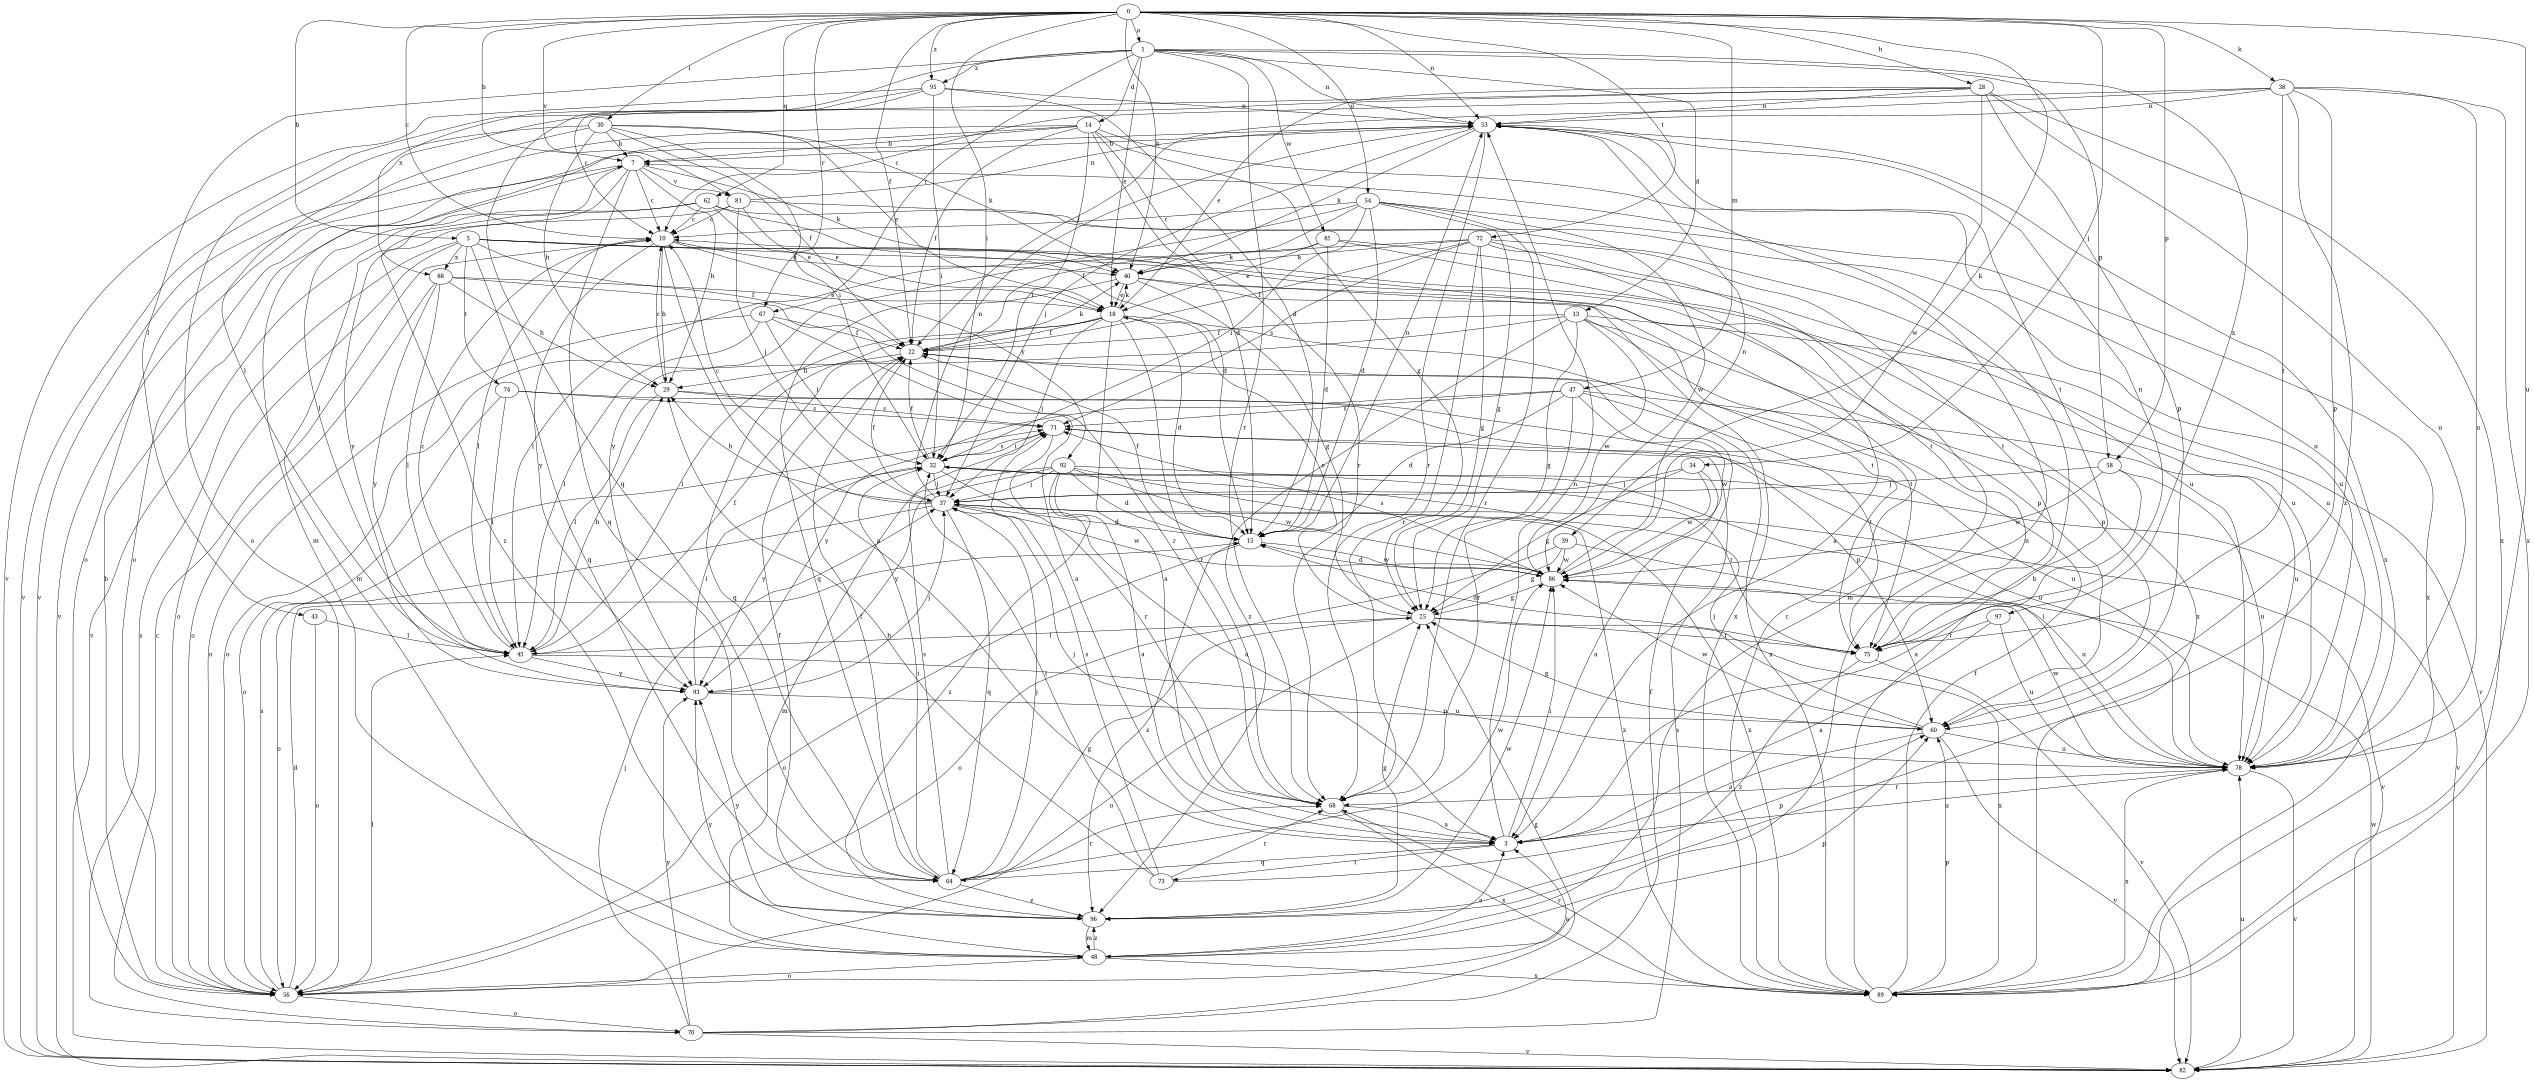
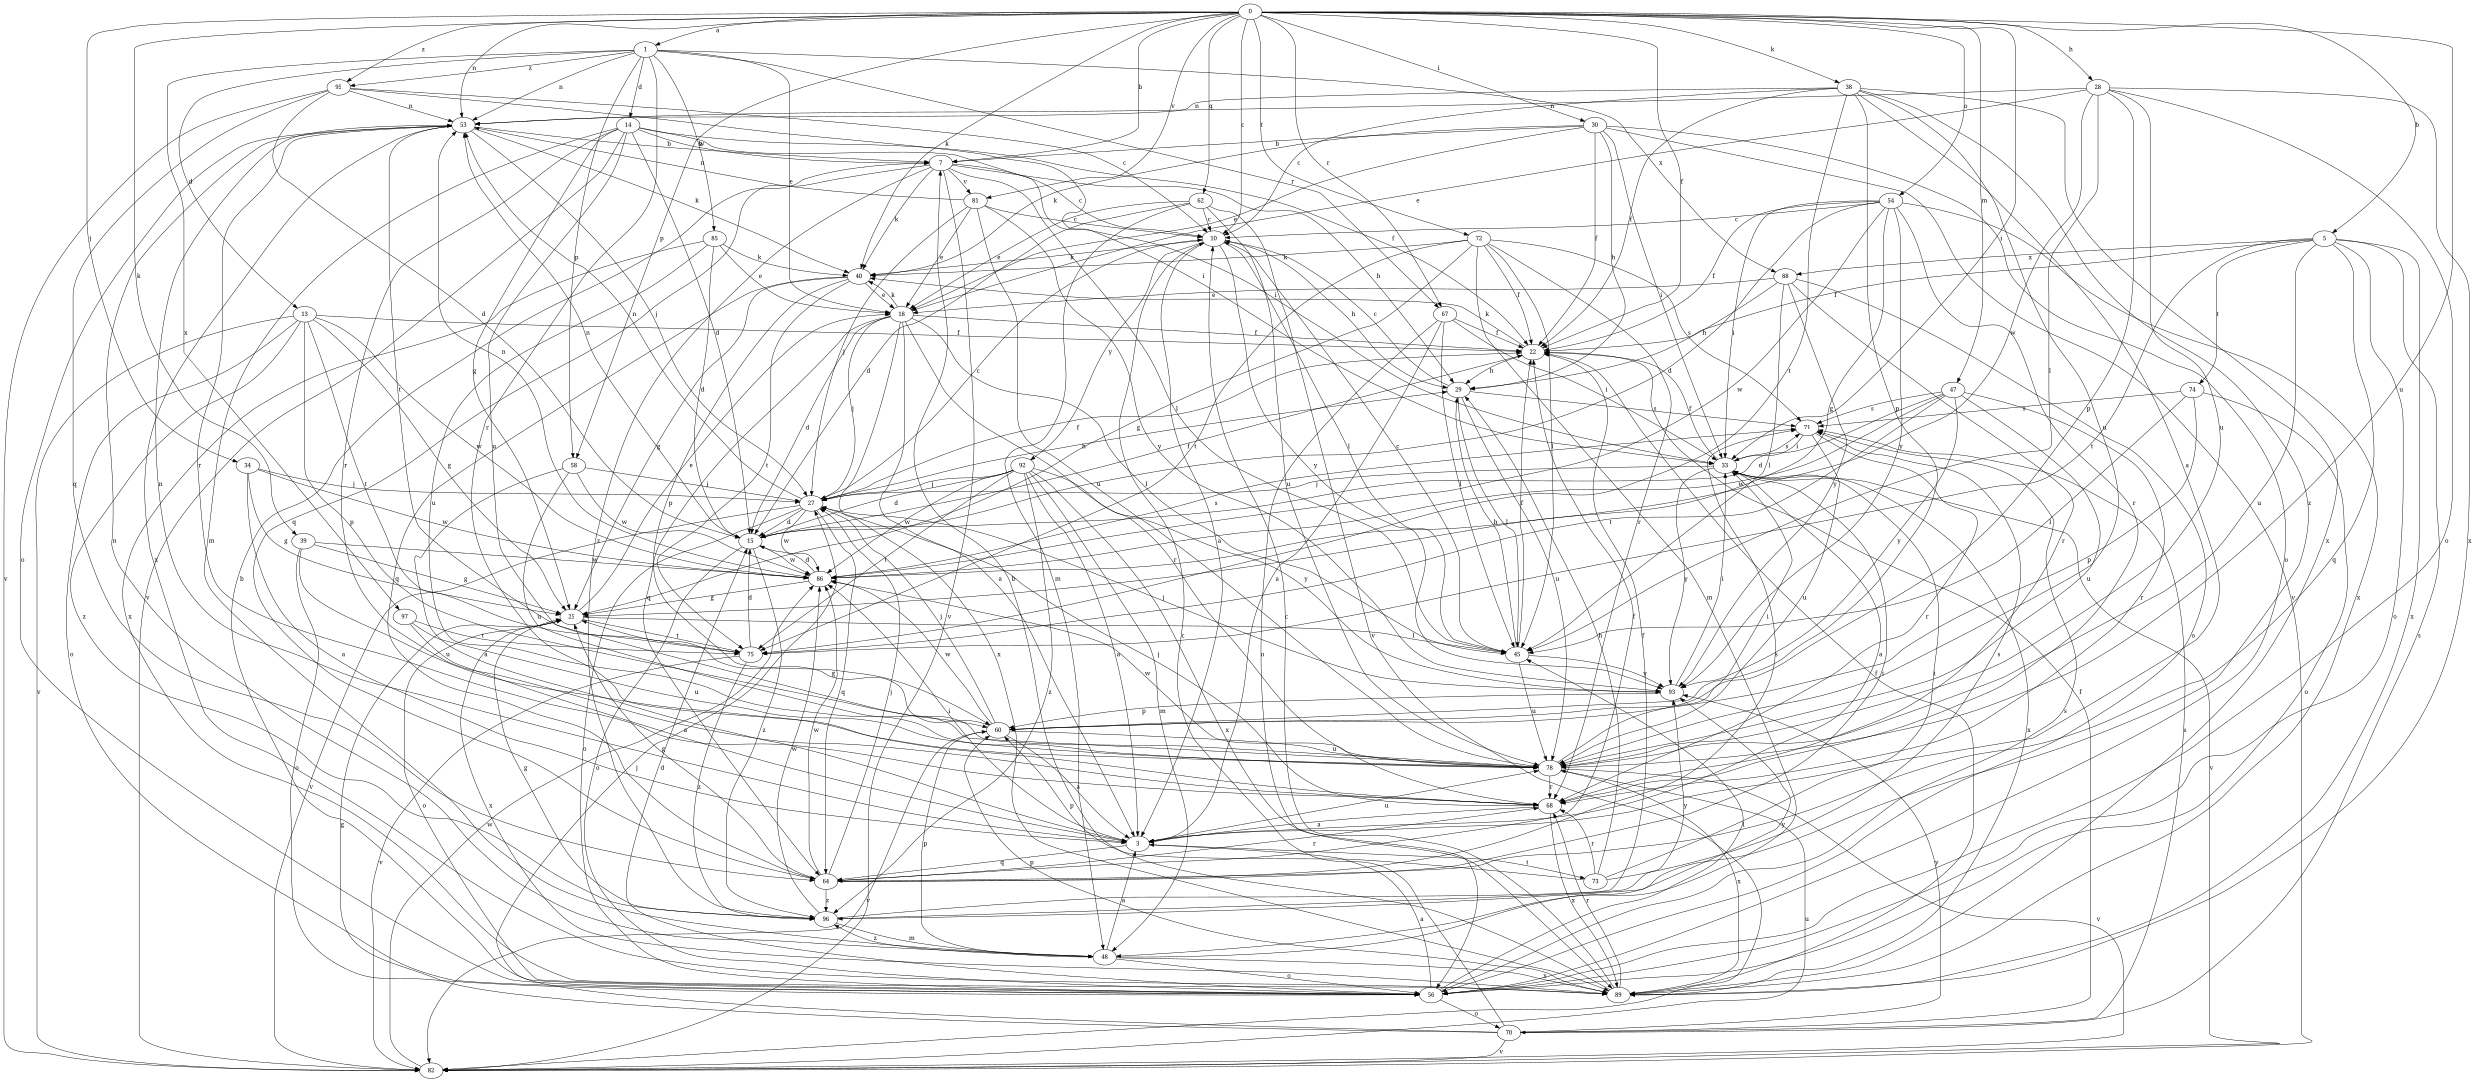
edge "75" -> "53": removed, label "n"
node "32": label "32" -> "33"
edge "72" -> "3": now "38" -> "3"
node "37": label "37" -> "27"
node "43": removed
